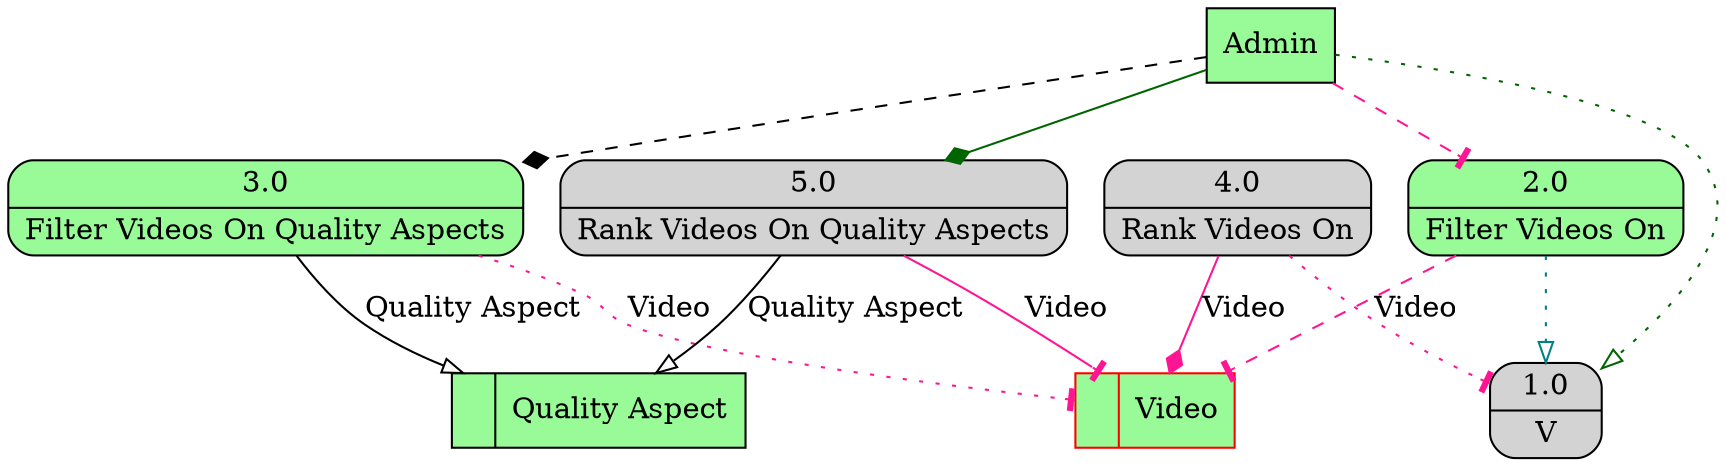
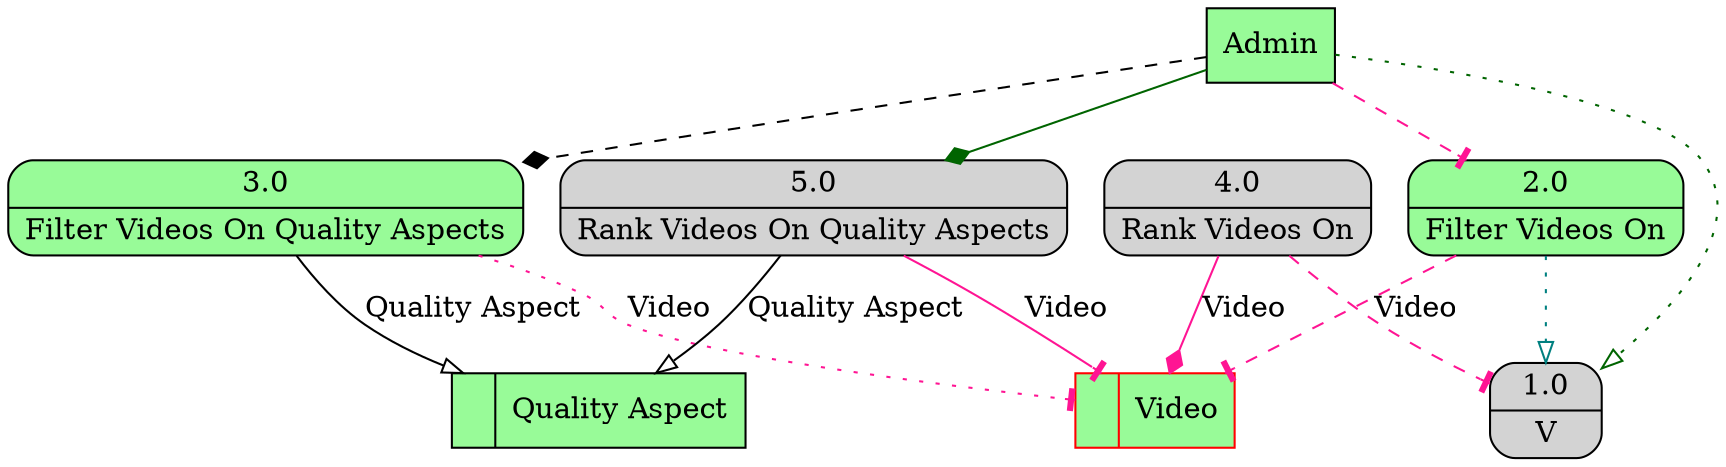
edge "4.0" -> "1.0": style dotted -> dashed
